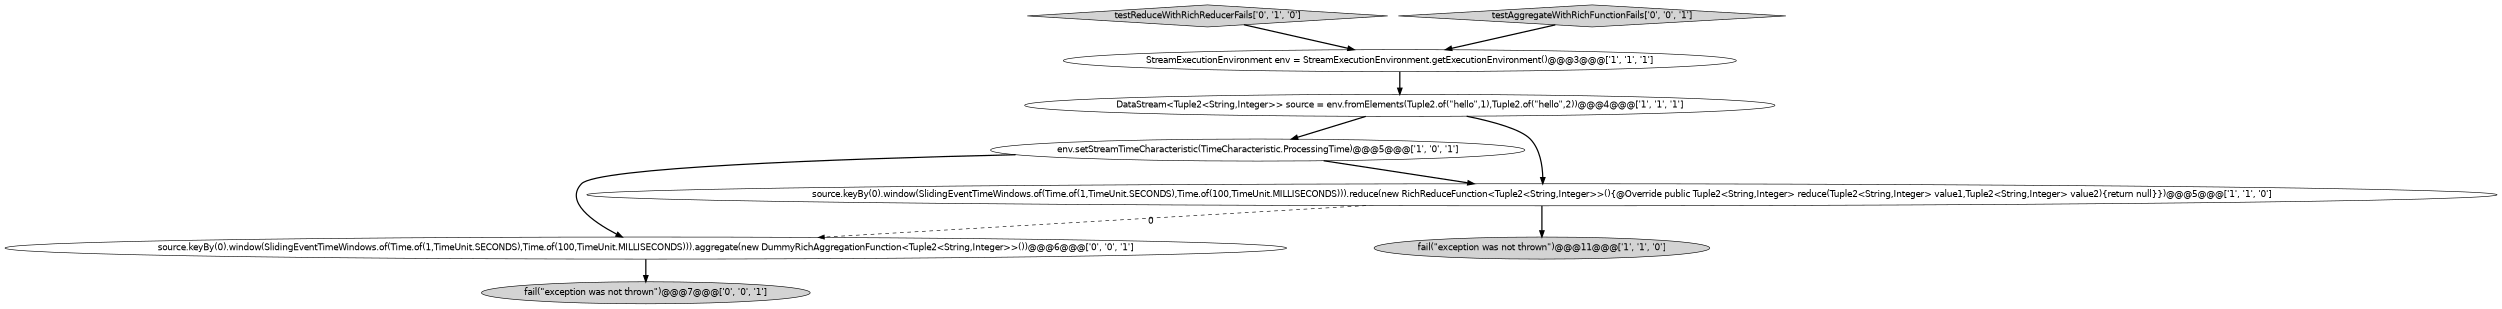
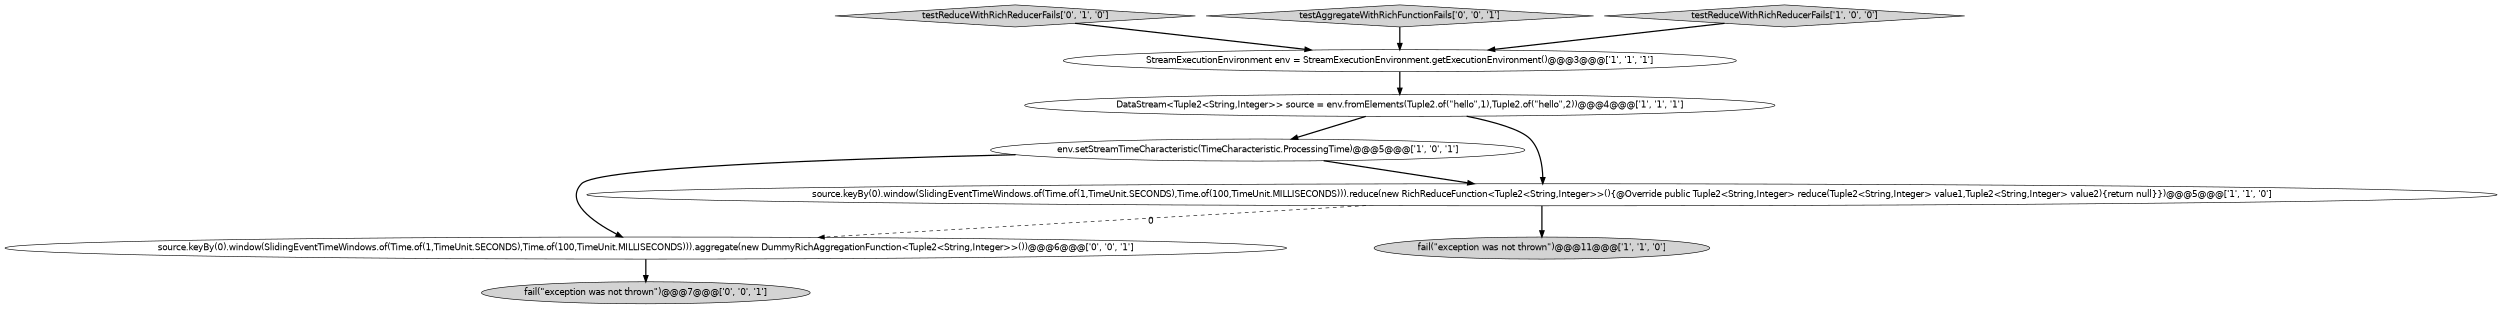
node "testReduceWithRichReducerFails['1', '0', '0']": added
